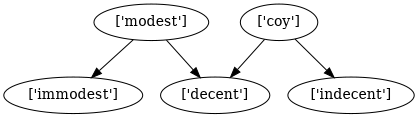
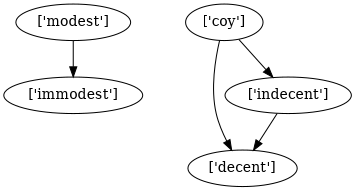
edge "['modest']" -> "['decent']": now "['indecent']" -> "['decent']"
